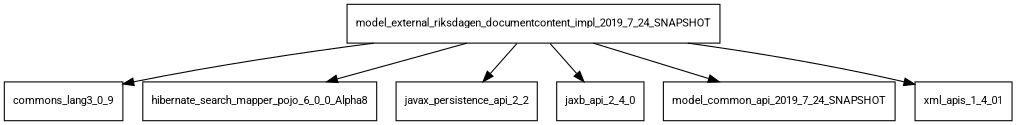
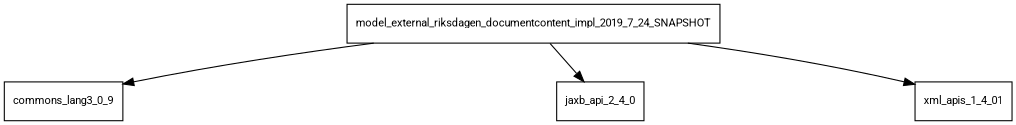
node "hibernate_search_mapper_pojo_6_0_0_Alpha8": removed
node "javax_persistence_api_2_2": removed
node "model_common_api_2019_7_24_SNAPSHOT": removed
